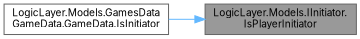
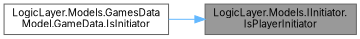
node "LogicLayer.Models.GamesData GameData.GameData.IsInitiator": label "LogicLayer.Models.GamesData GameData.GameData.IsInitiator" -> "LogicLayer.Models.GamesData Model.GameData.IsInitiator"
